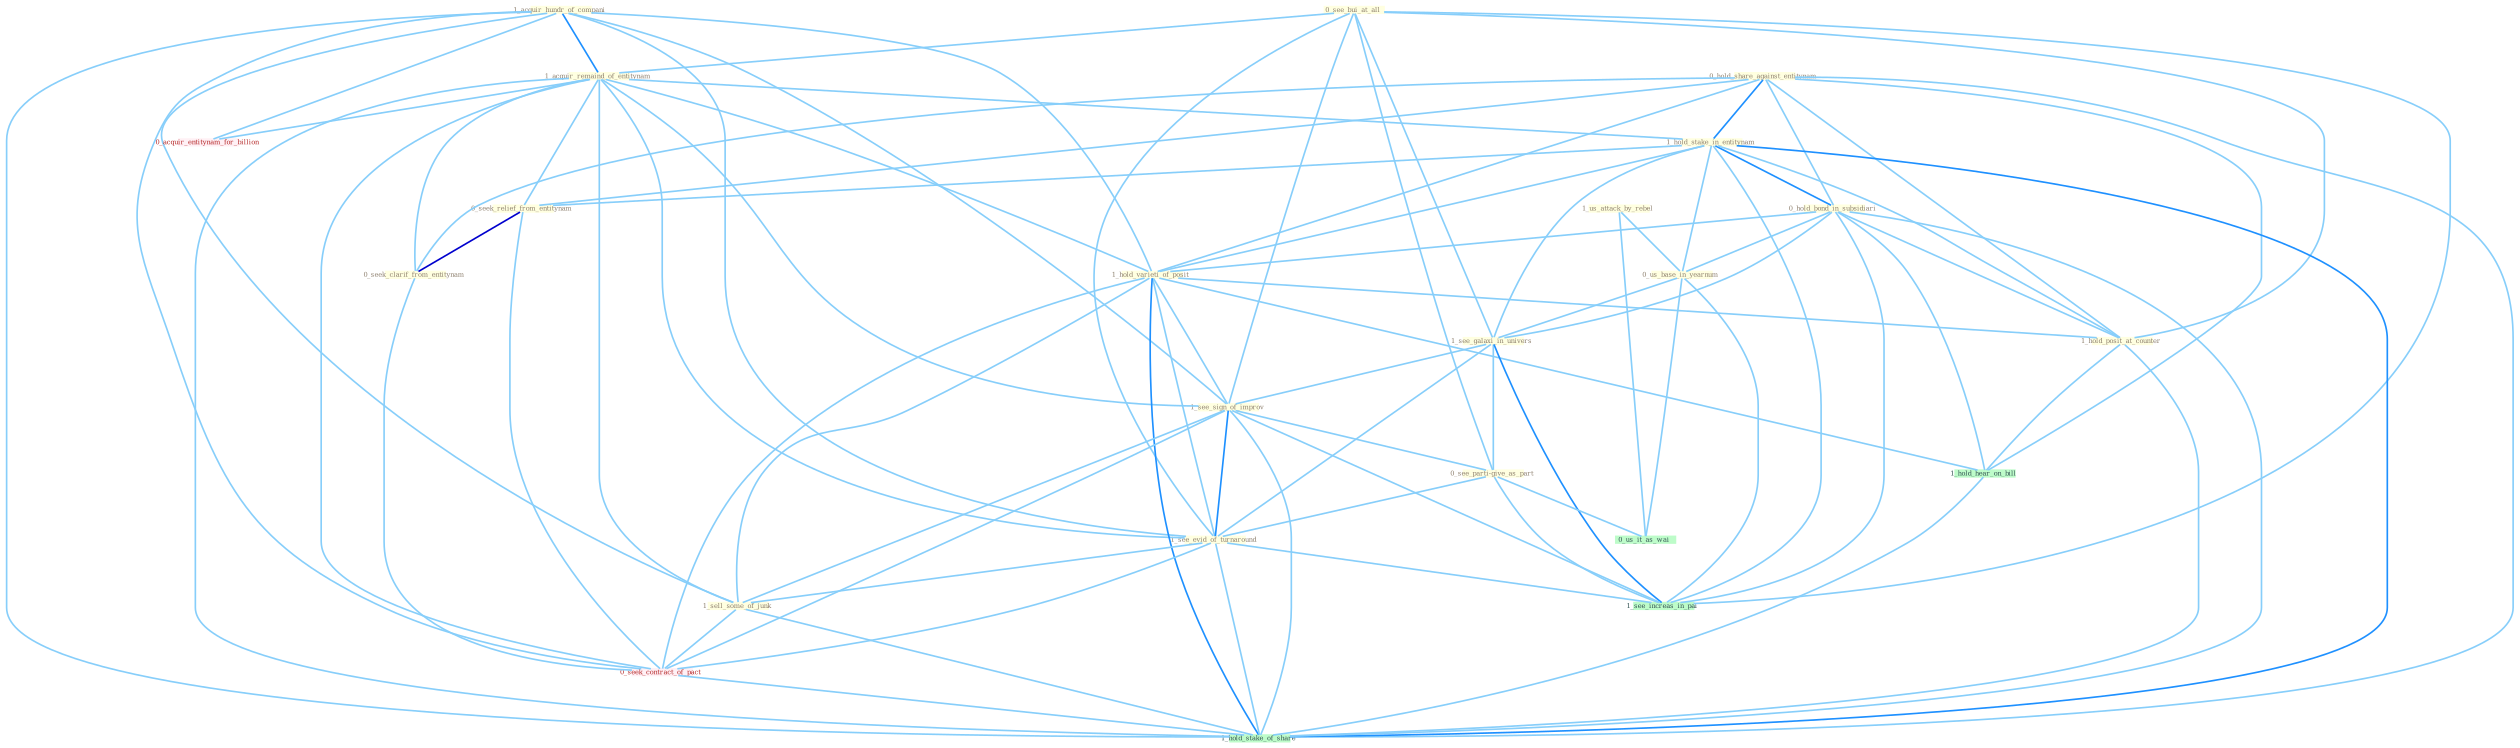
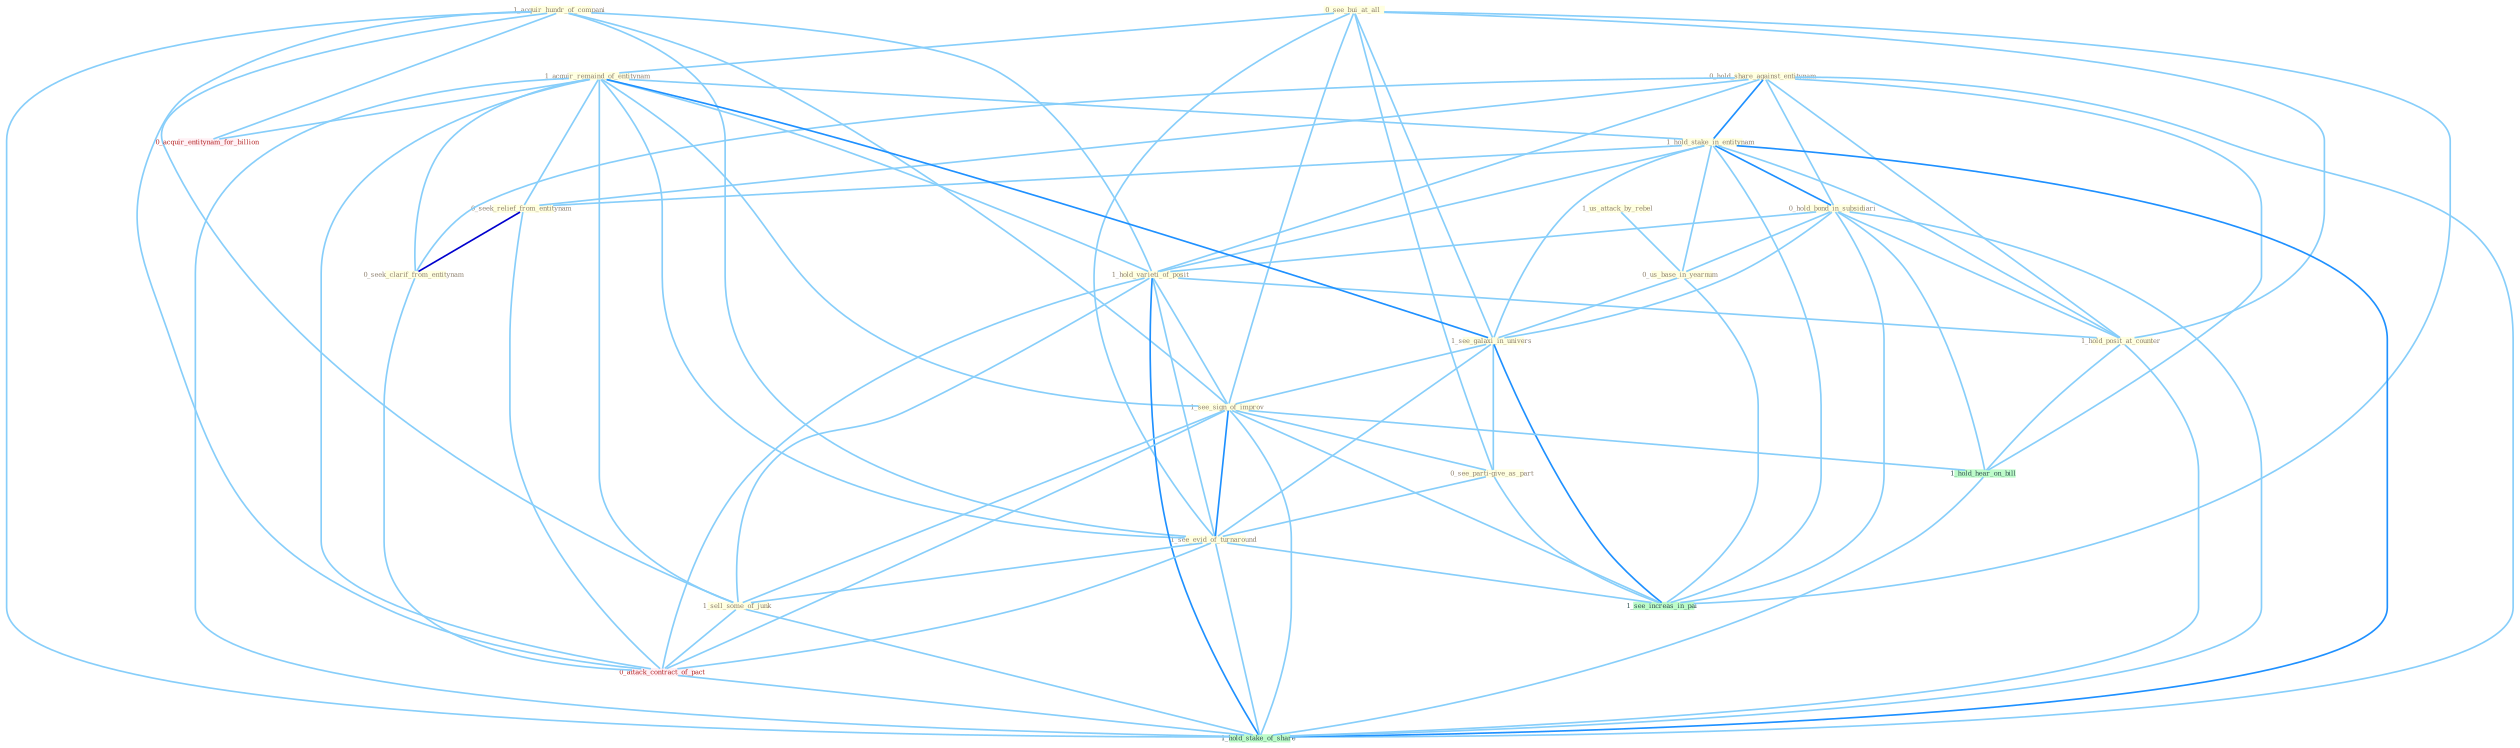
edge "1_acquir_hundr_of_compani" -- "1_acquir_remaind_of_entitynam": now "1_see_galaxi_in_univers" -- "1_acquir_remaind_of_entitynam"
edge "1_hold_varieti_of_posit" -- "1_hold_hear_on_bill": now "1_see_sign_of_improv" -- "1_hold_hear_on_bill"
node "0_us_it_as_wai": removed
node "0_seek_contract_of_pact": label "0_seek_contract_of_pact" -> "0_attack_contract_of_pact"
